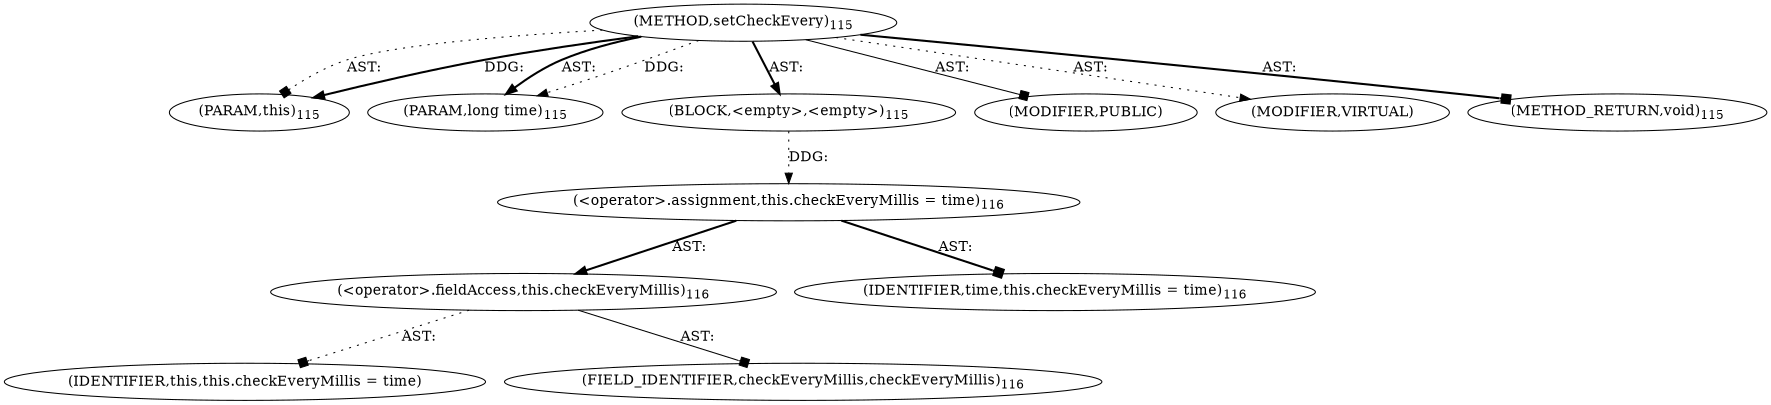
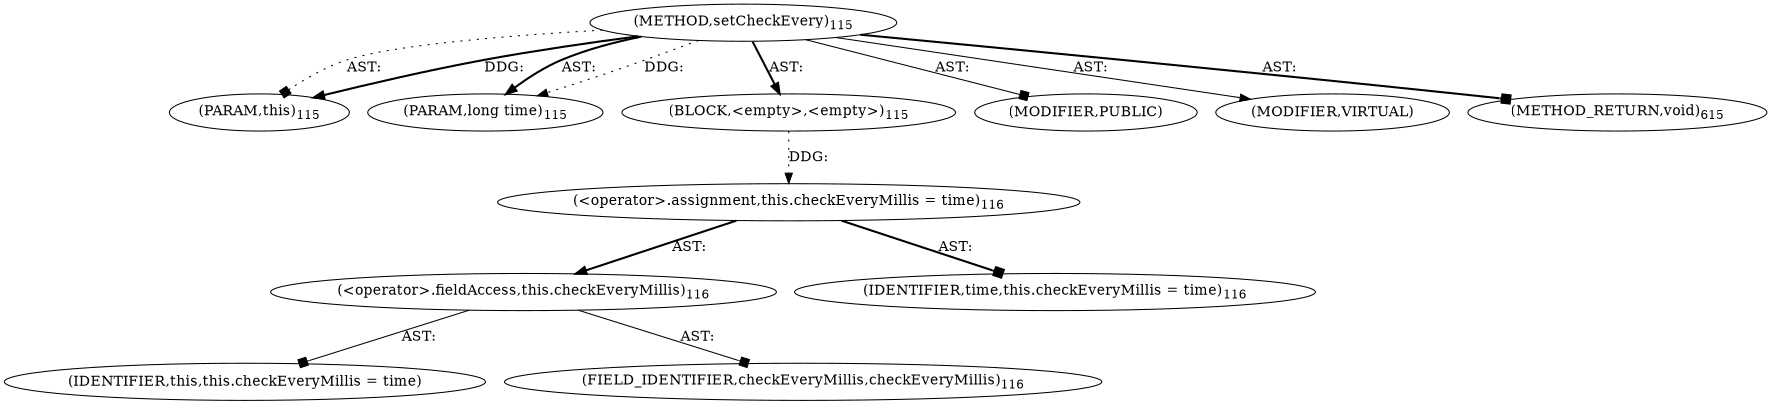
edge "(METHOD,setCheckEvery)" -> "(MODIFIER,VIRTUAL)": style dotted -> solid
node "(METHOD_RETURN,void)": text "115" -> "615"
edge "(<operator>.fieldAccess,this.checkEveryMillis)" -> "(IDENTIFIER,this,this.checkEveryMillis = time)": style dotted -> solid
